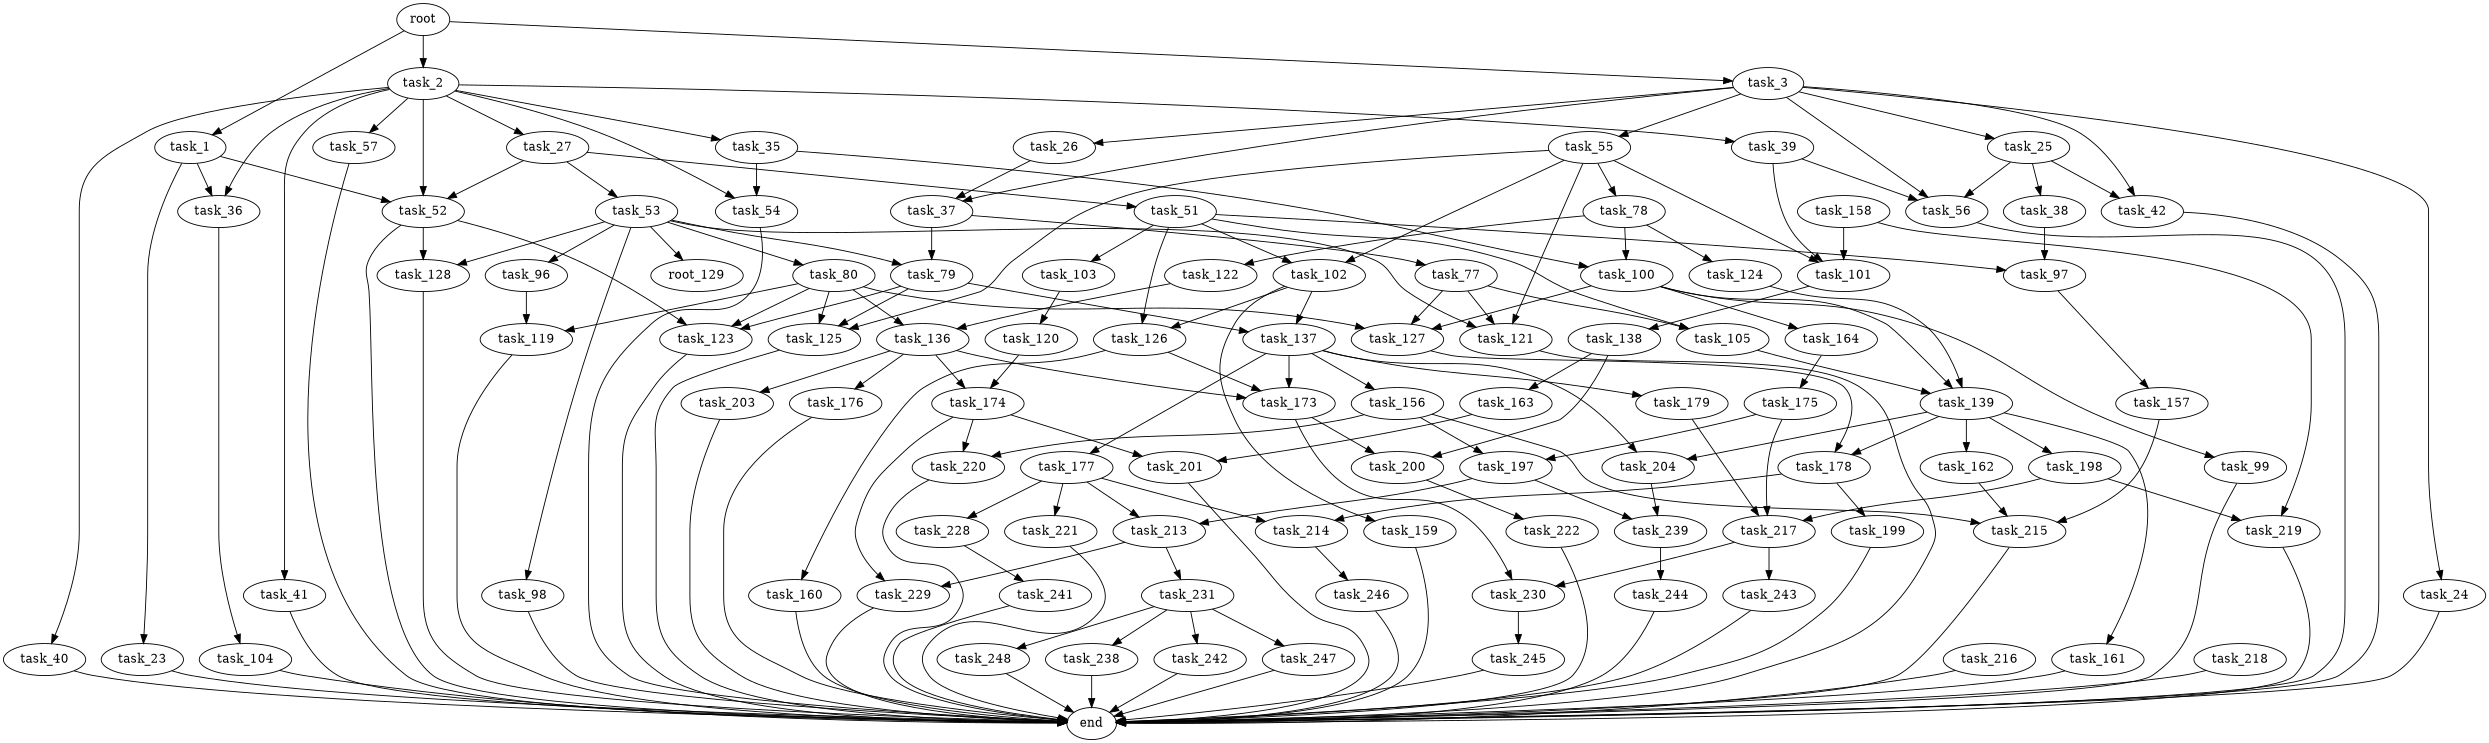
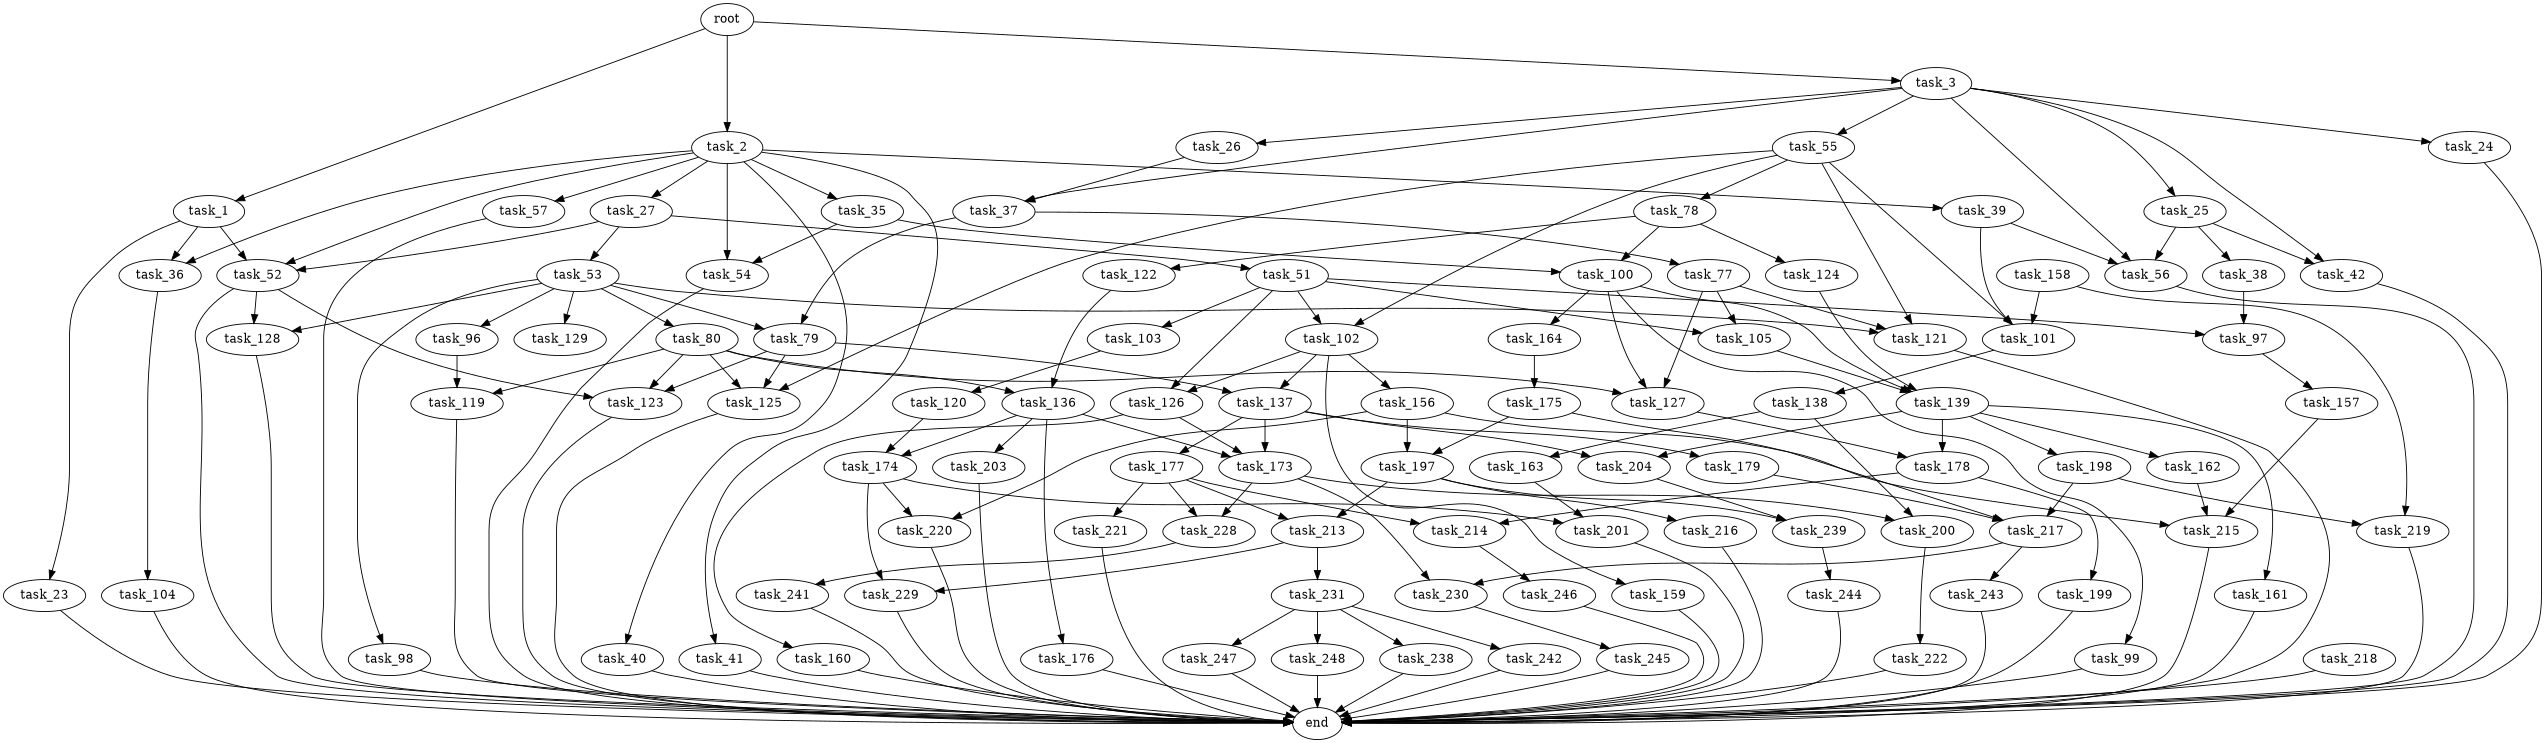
node "root_129": label "root_129" -> "task_129"
edge "task_137" -> "task_156": now "task_102" -> "task_156"
edge "task_173" -> "task_228": added
edge "task_197" -> "task_216": added
